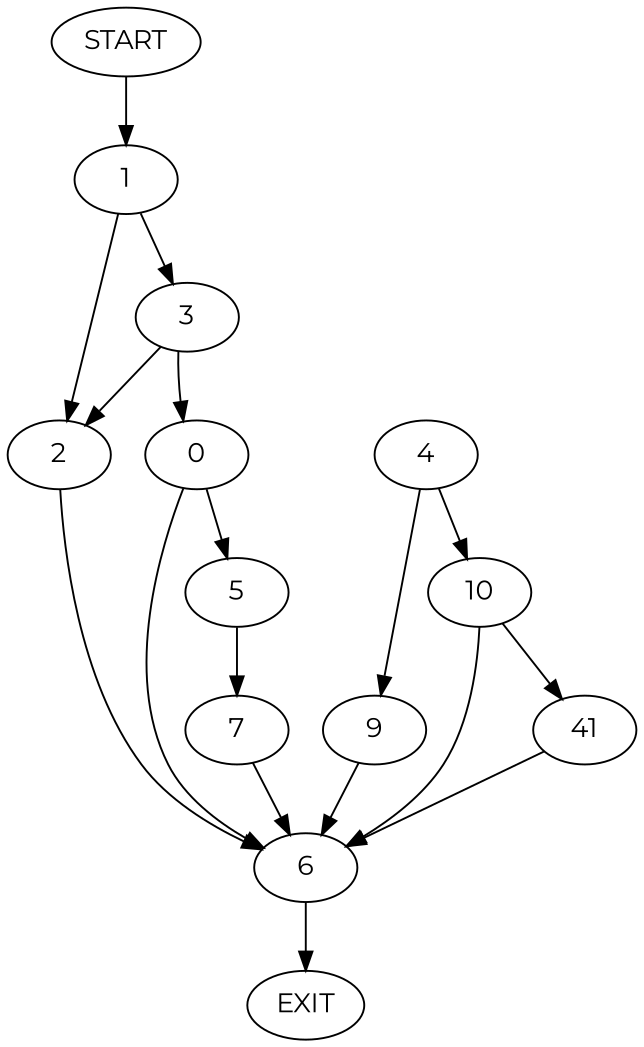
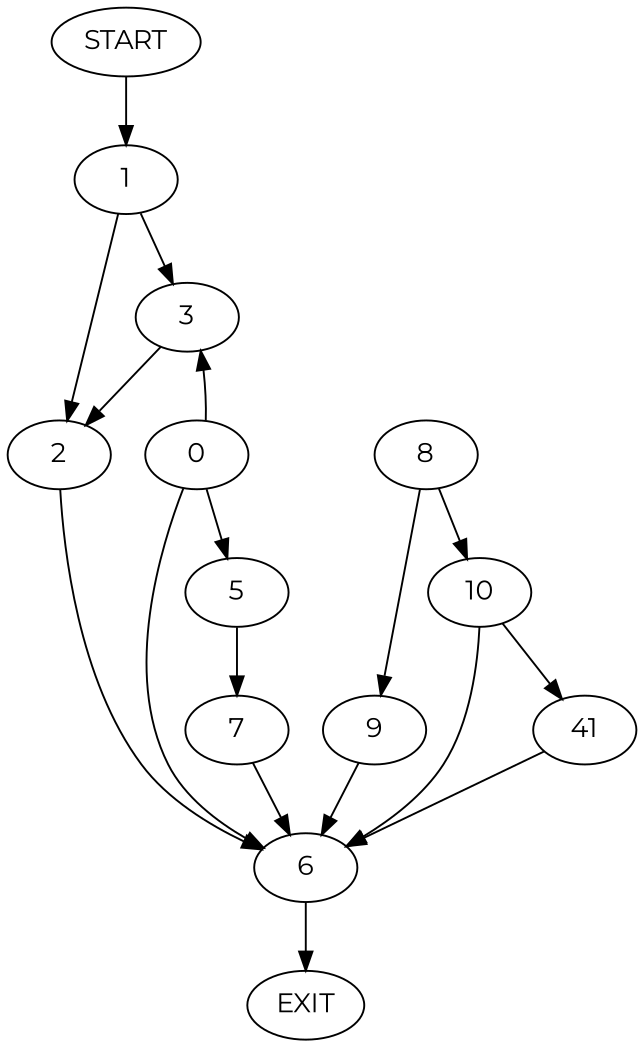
edge "3" -> "0": reversed
node "4": label "4" -> "8"
